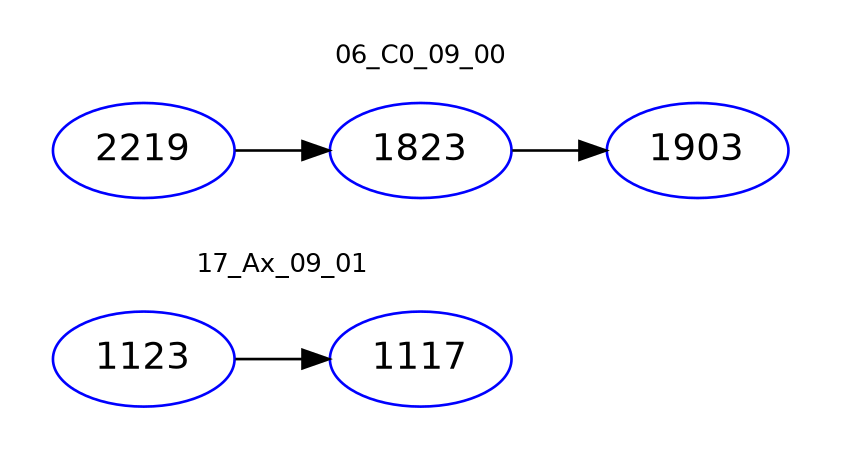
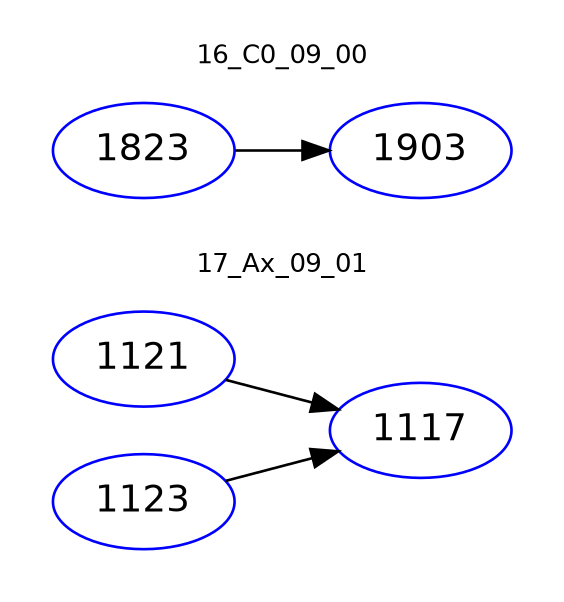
cluster "06_C0_09_00": label "06_C0_09_00" -> "16_C0_09_00"
node "2219": removed
node "1121": added
